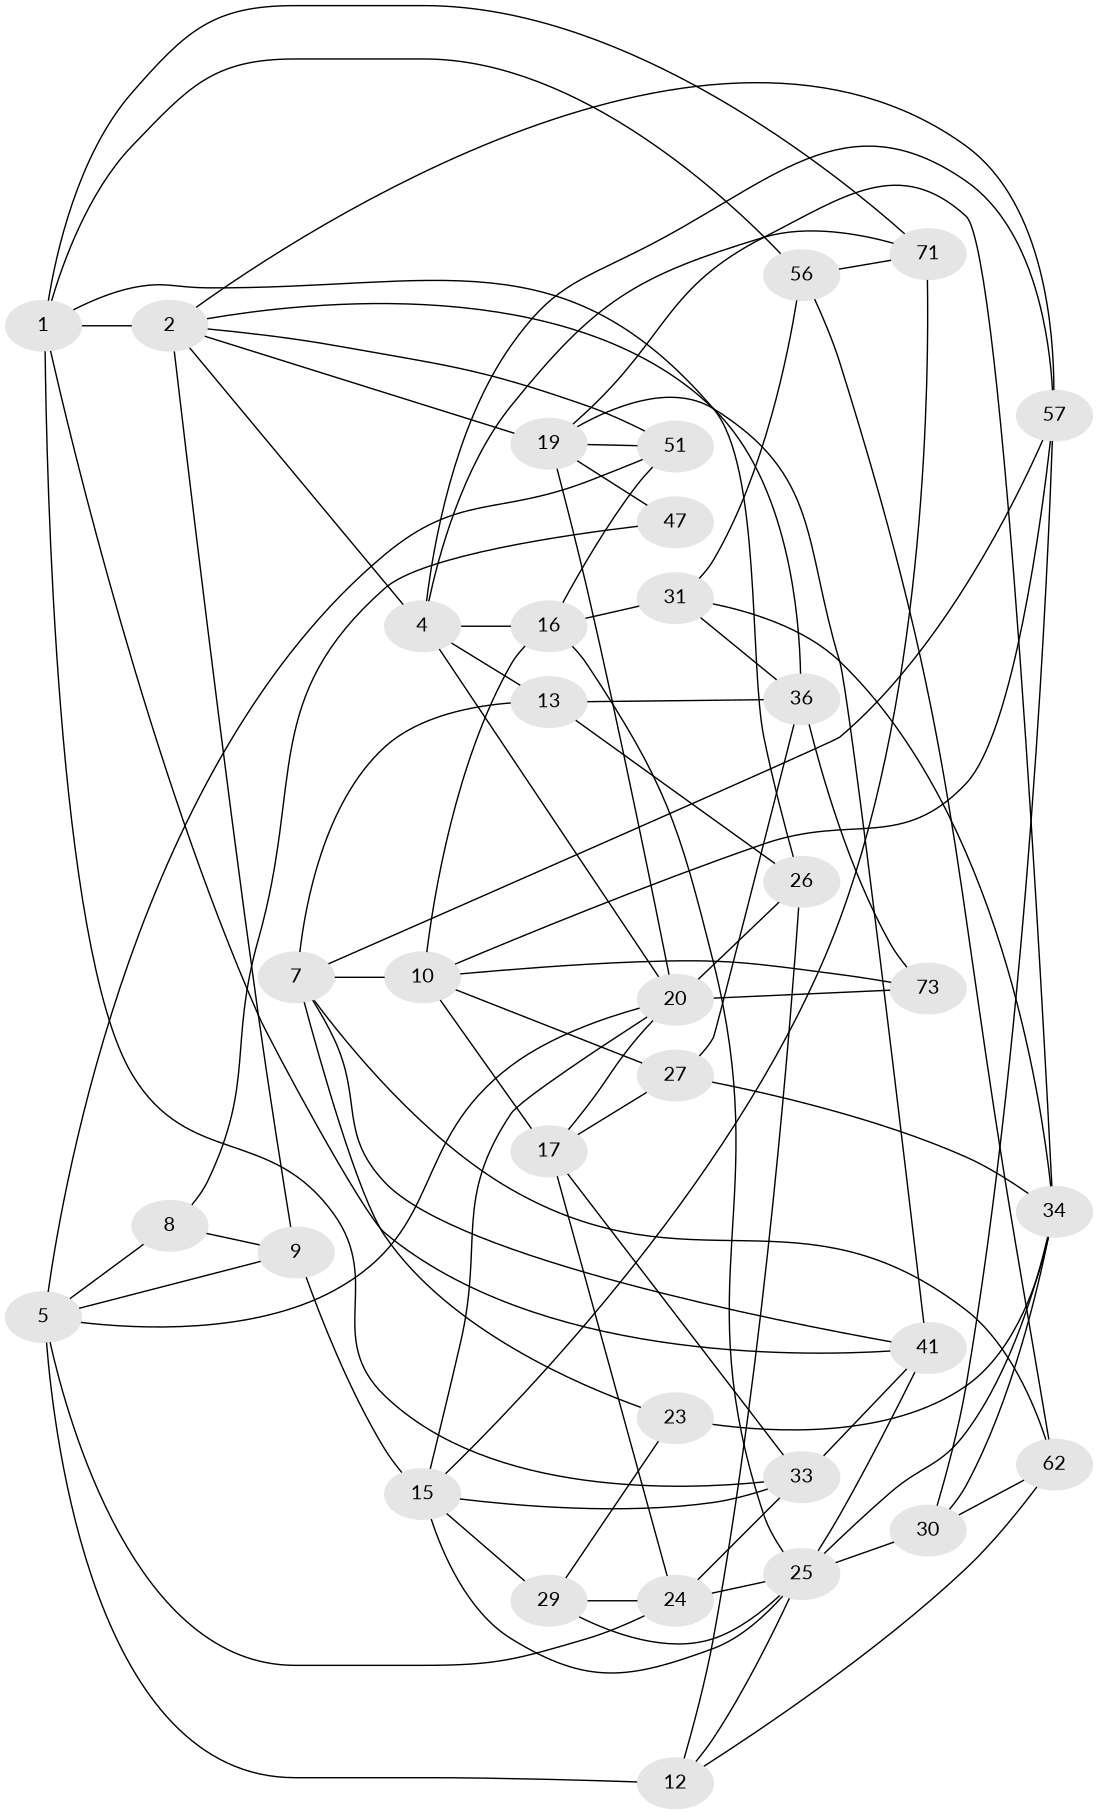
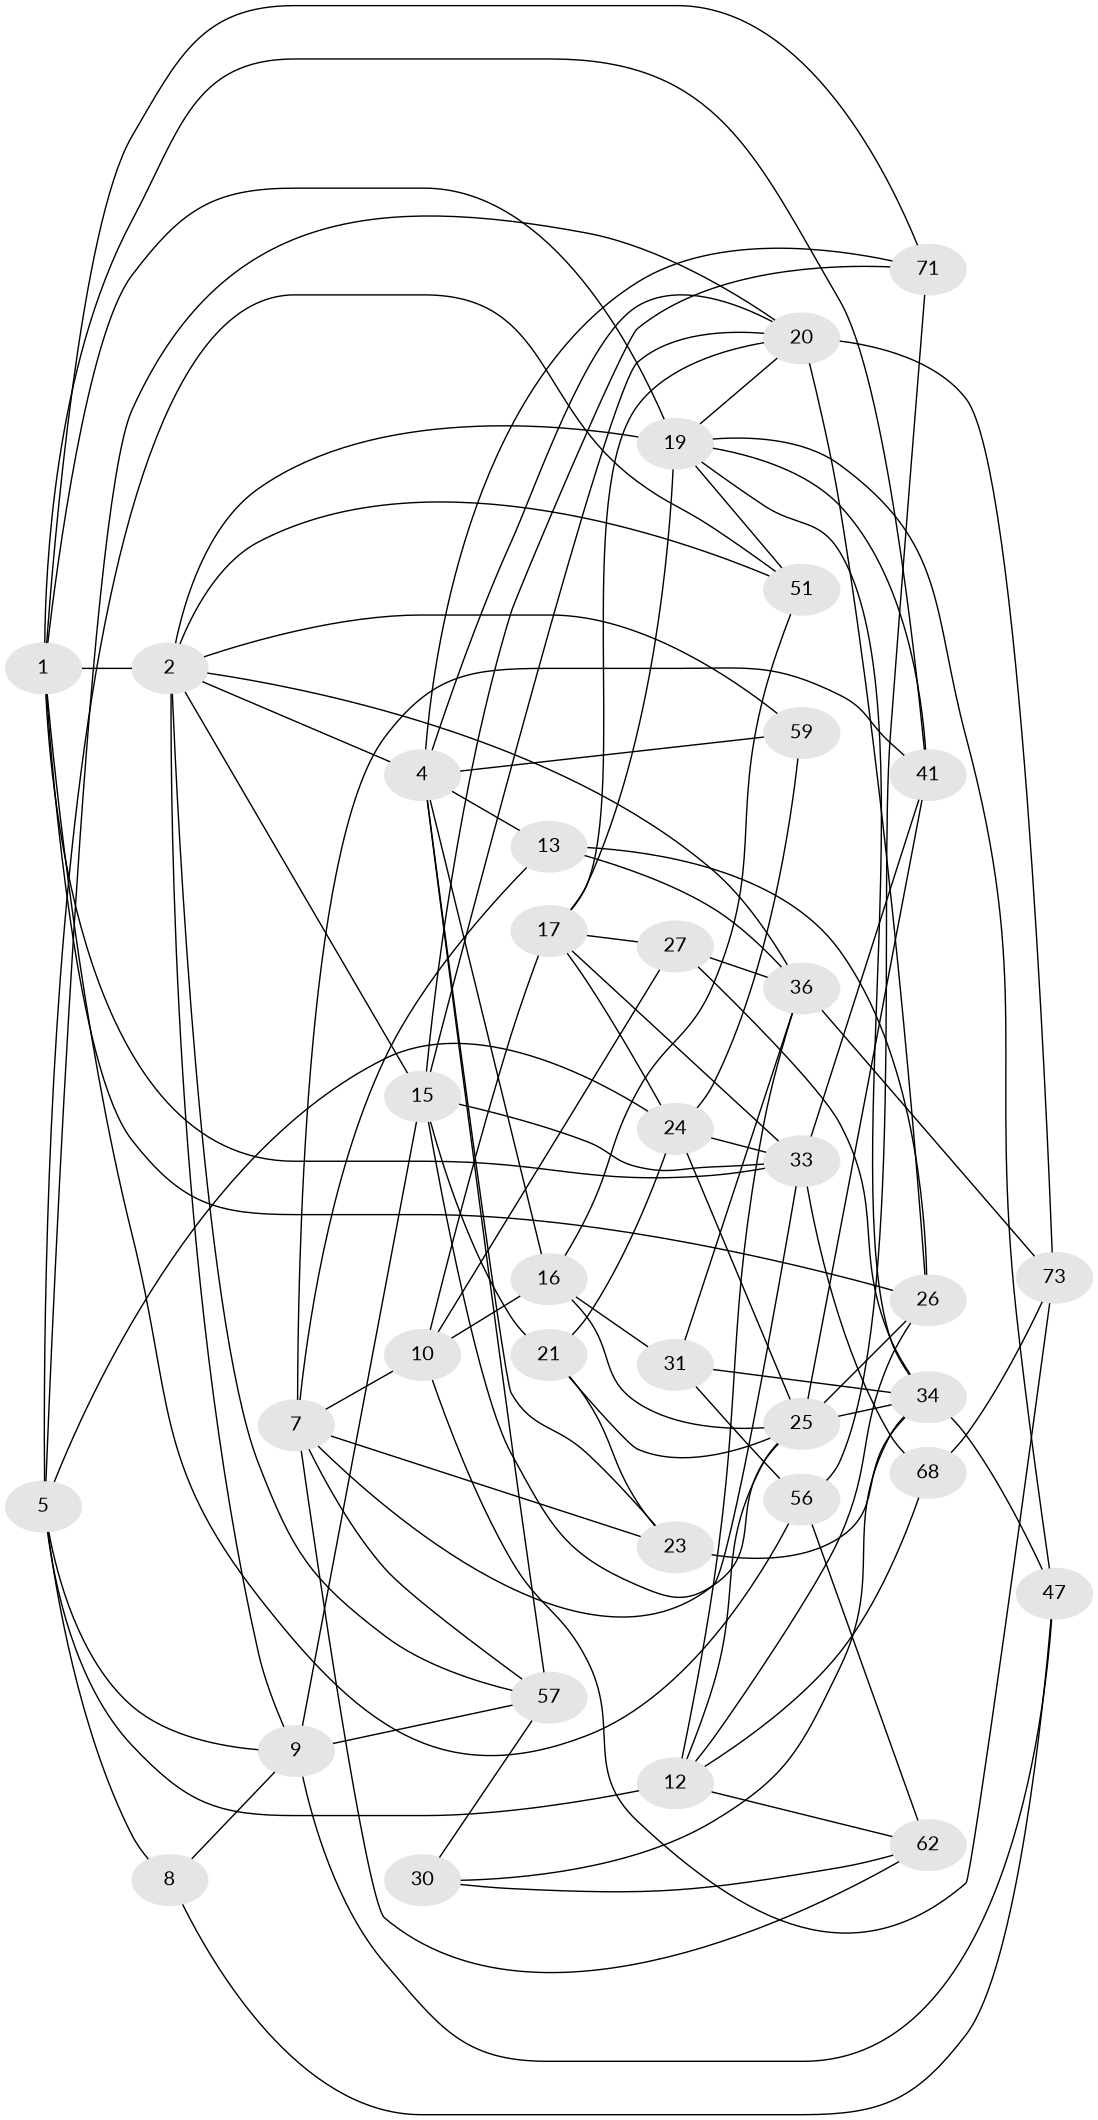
edge "19" -- "1": added
edge "19" -- "17": added
node "59": added
edge "57" -- "10": now "57" -- "9"
edge "2" -- "15": added
edge "4" -- "23": added
edge "36" -- "12": added
node "68": added
edge "34" -- "47": added
edge "30" -- "25": now "26" -- "25"
node "29": label "29" -> "21"
edge "33" -- "7": added
edge "47" -- "9": added
